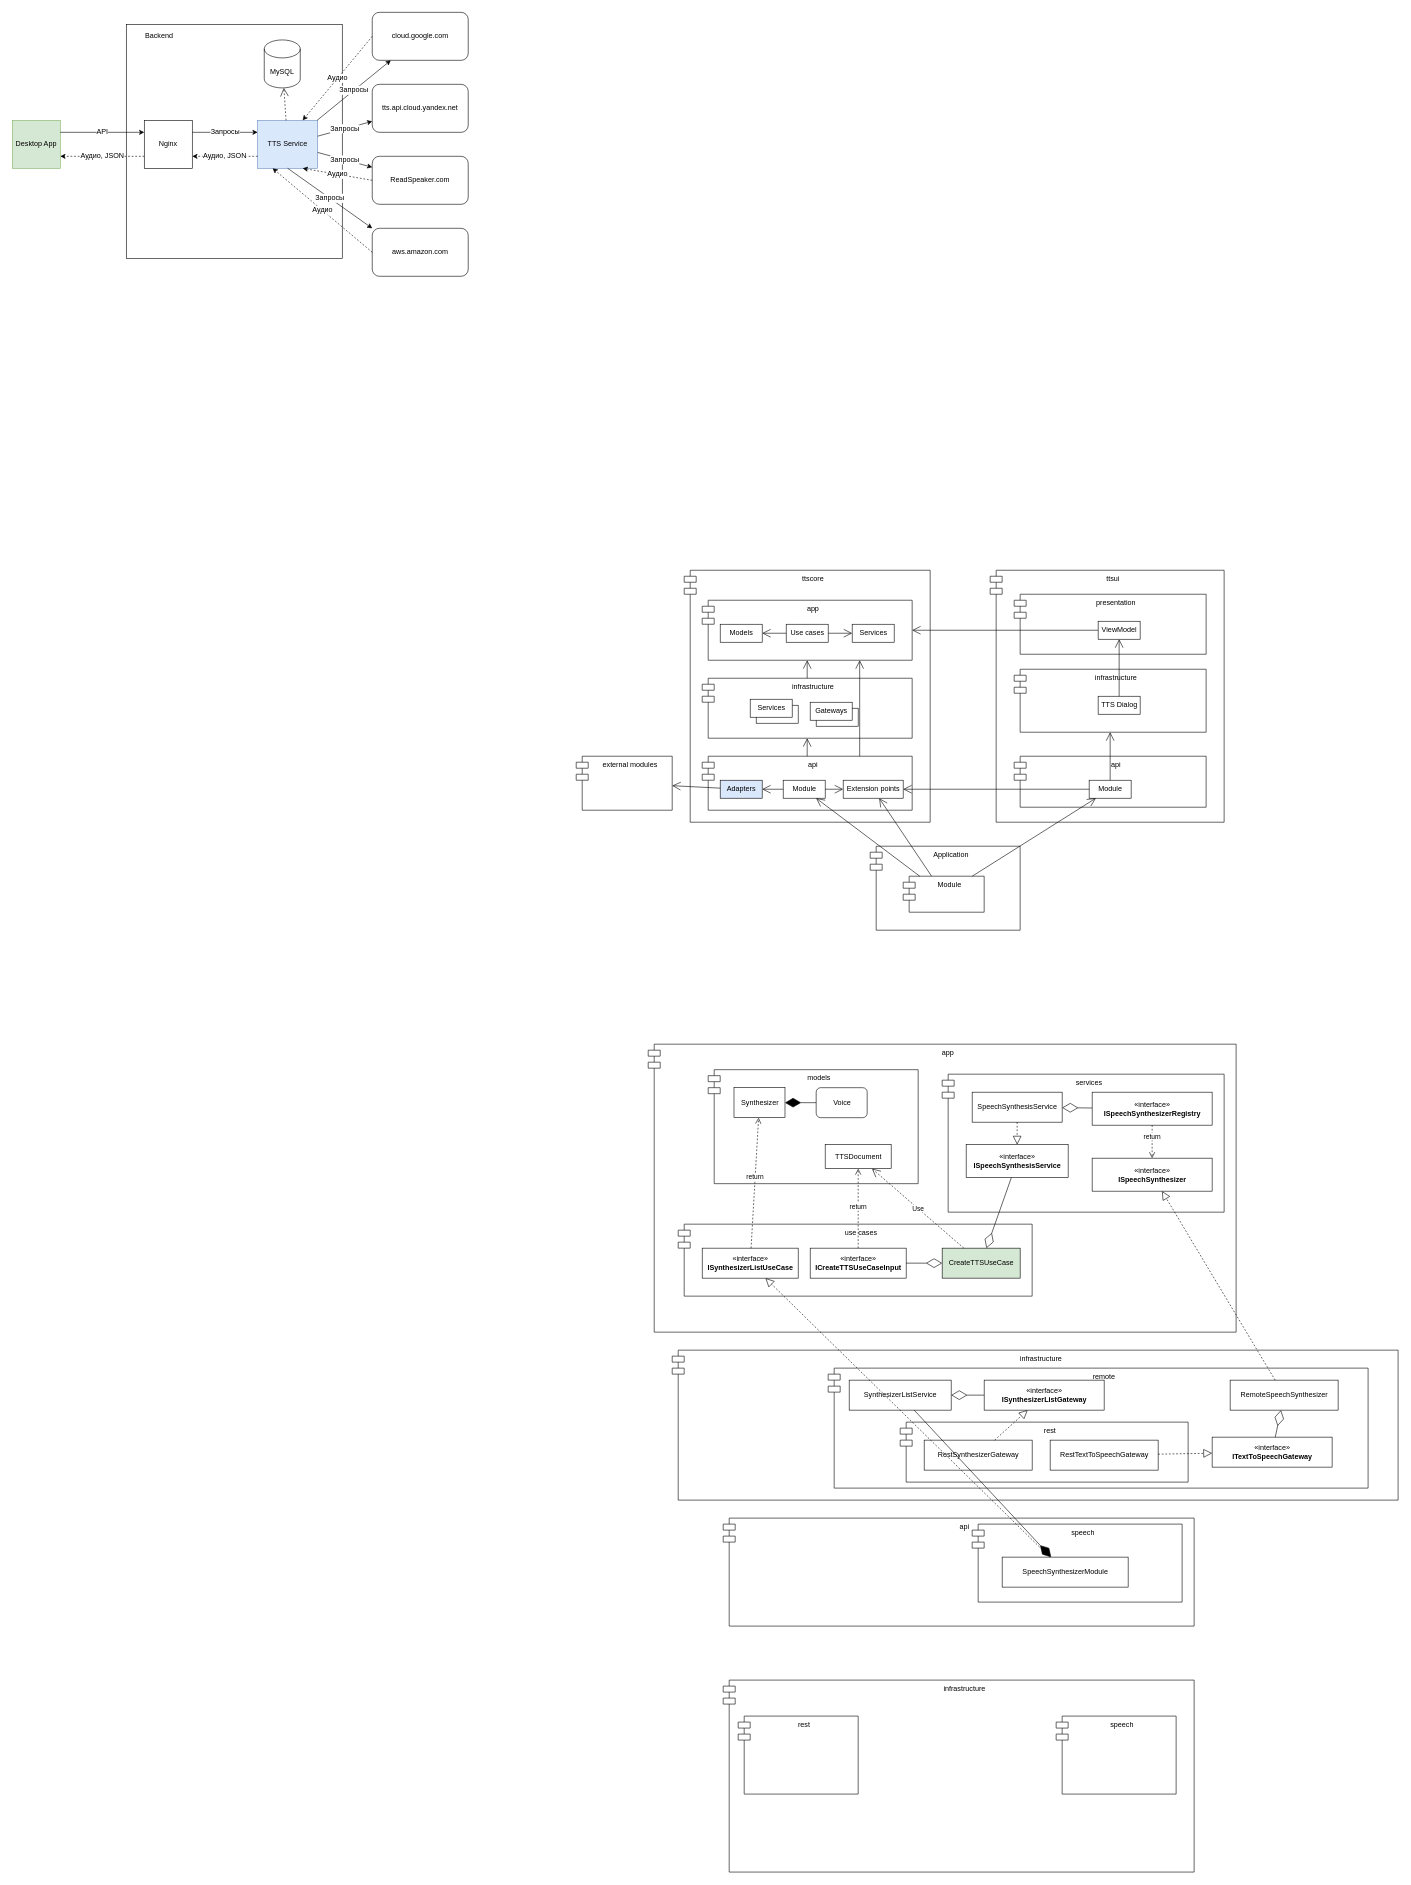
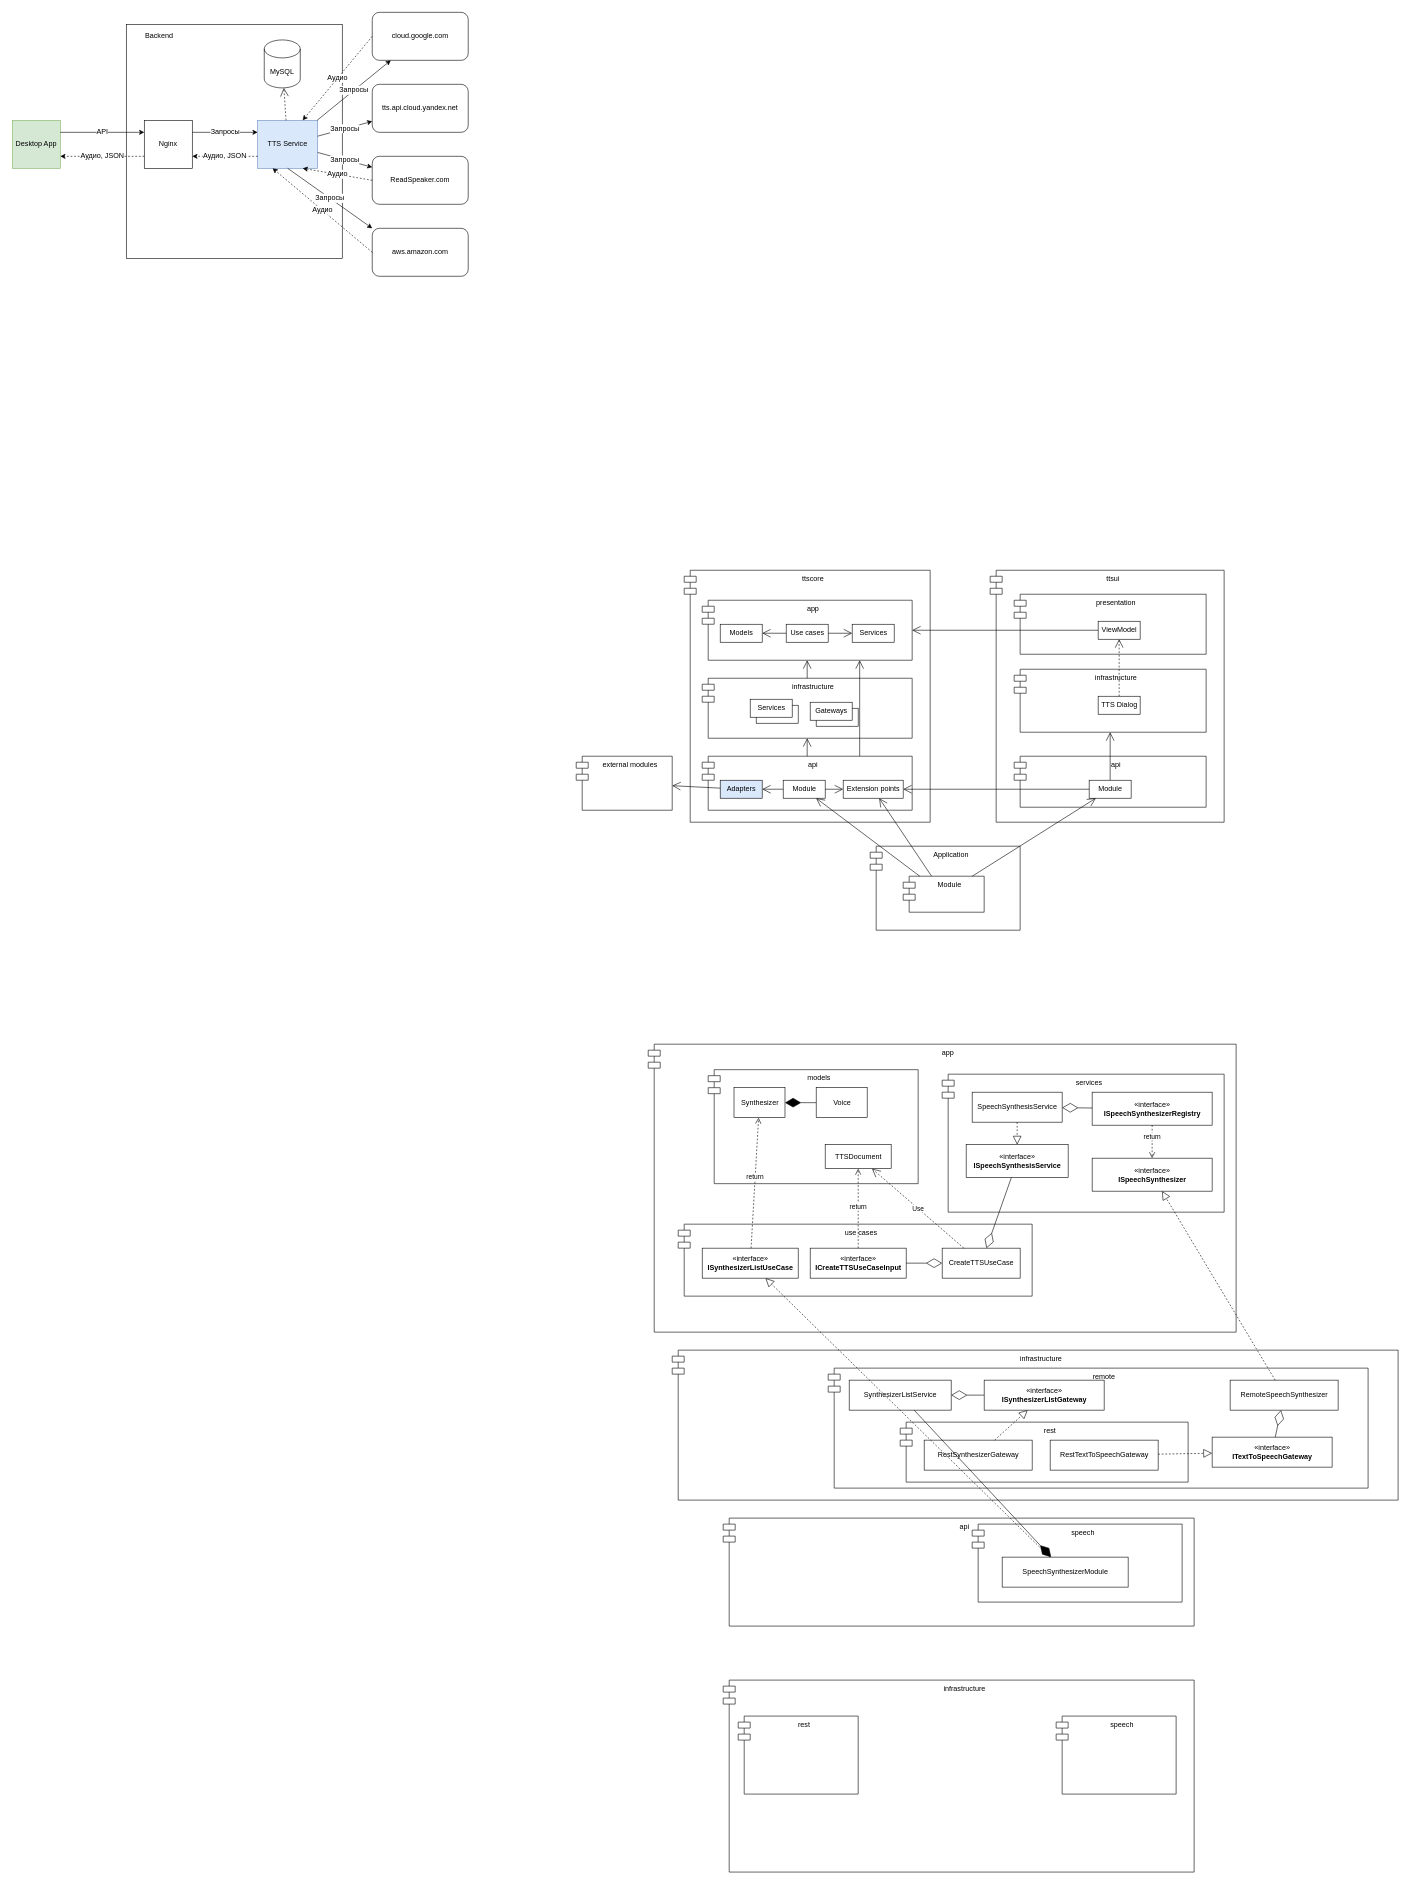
edge "TTS Dialog" -> "ViewModel": style solid -> dashed
node "Voice": shape rounded rectangle -> rectangle
node "CreateTTSUseCase": fillcolor #d5e8d4 -> #ffffff
